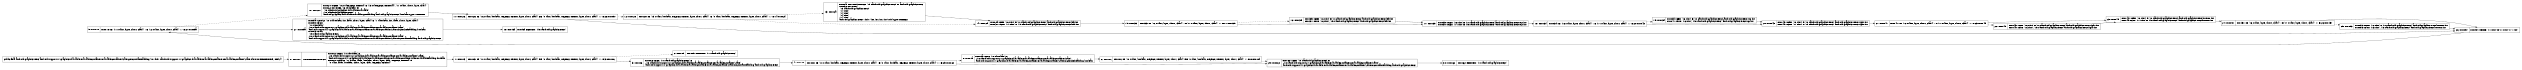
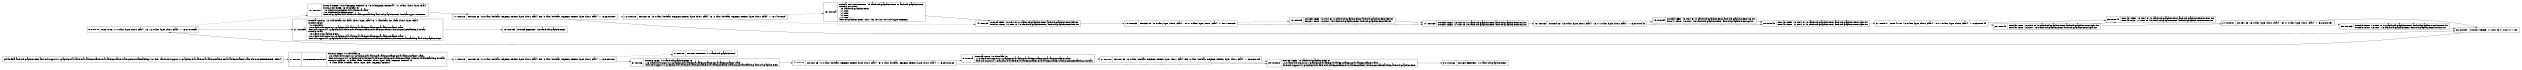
edge "23: 0x004d" -> "24: 0x0051": now "22: 0x0049" -> "24: 0x0051"
